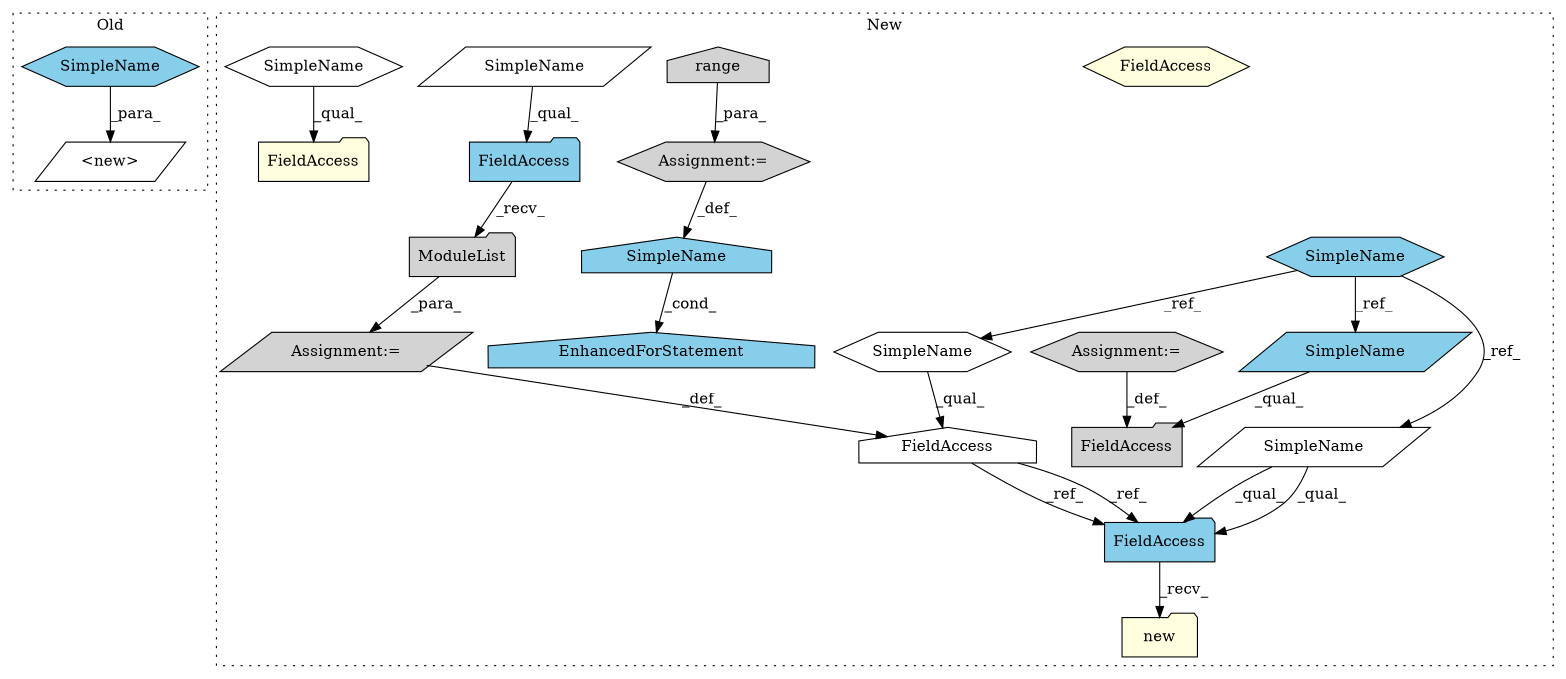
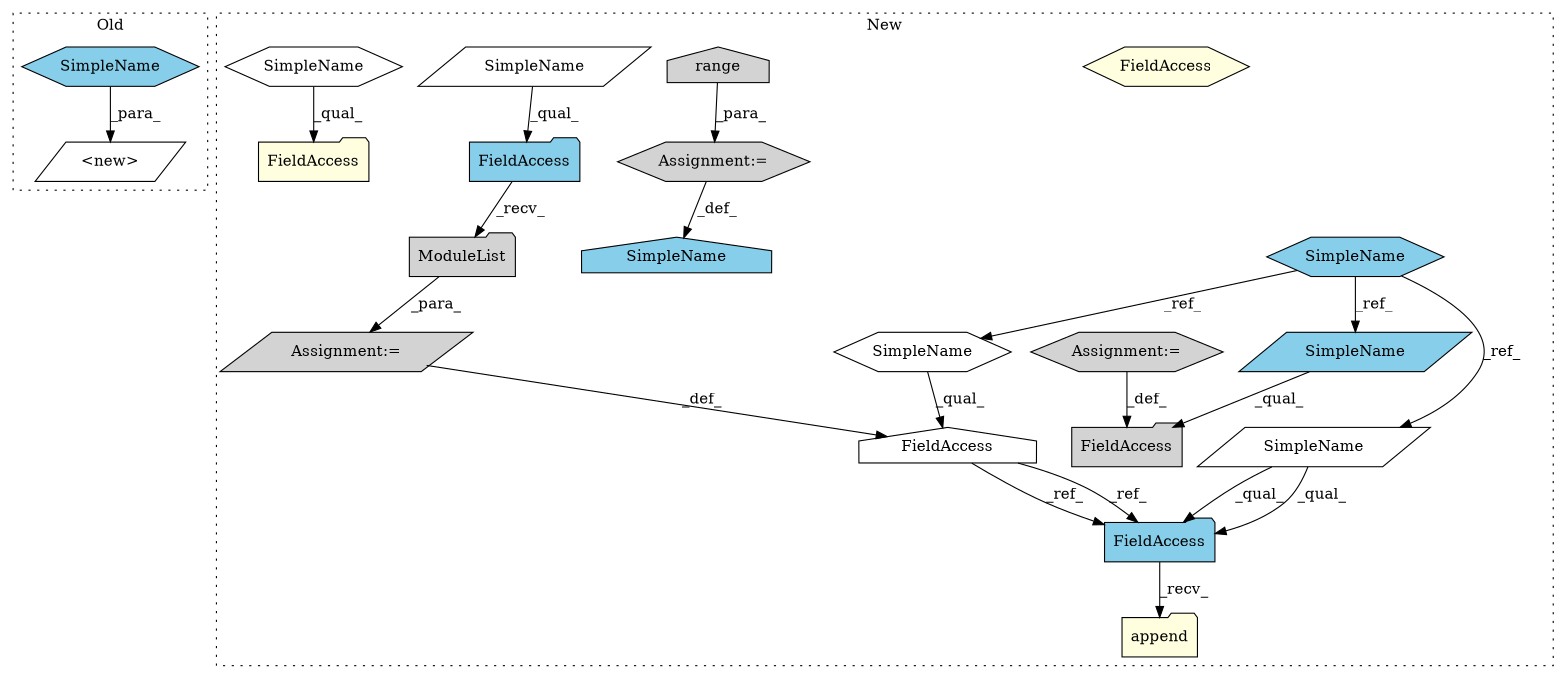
node "EnhancedForStatement": removed
node "new": label "new" -> "append"
